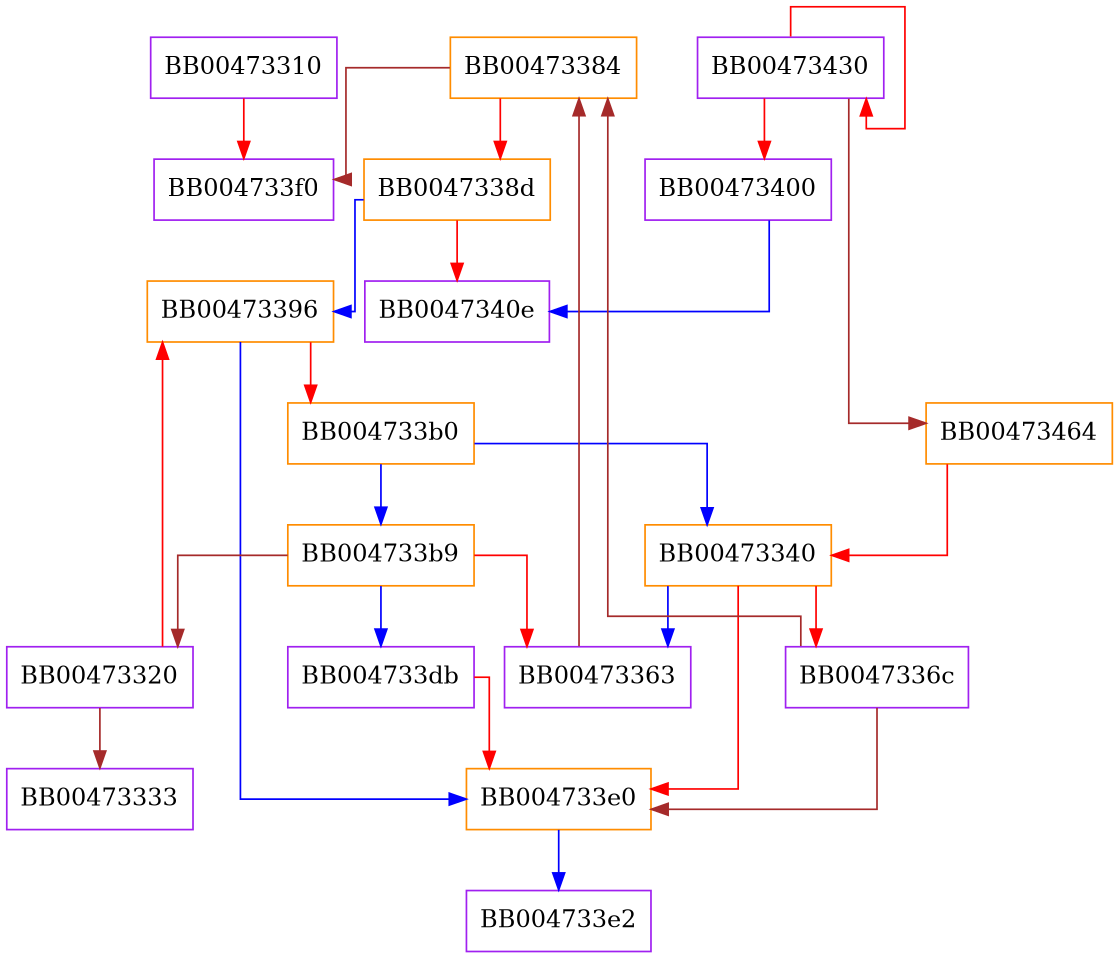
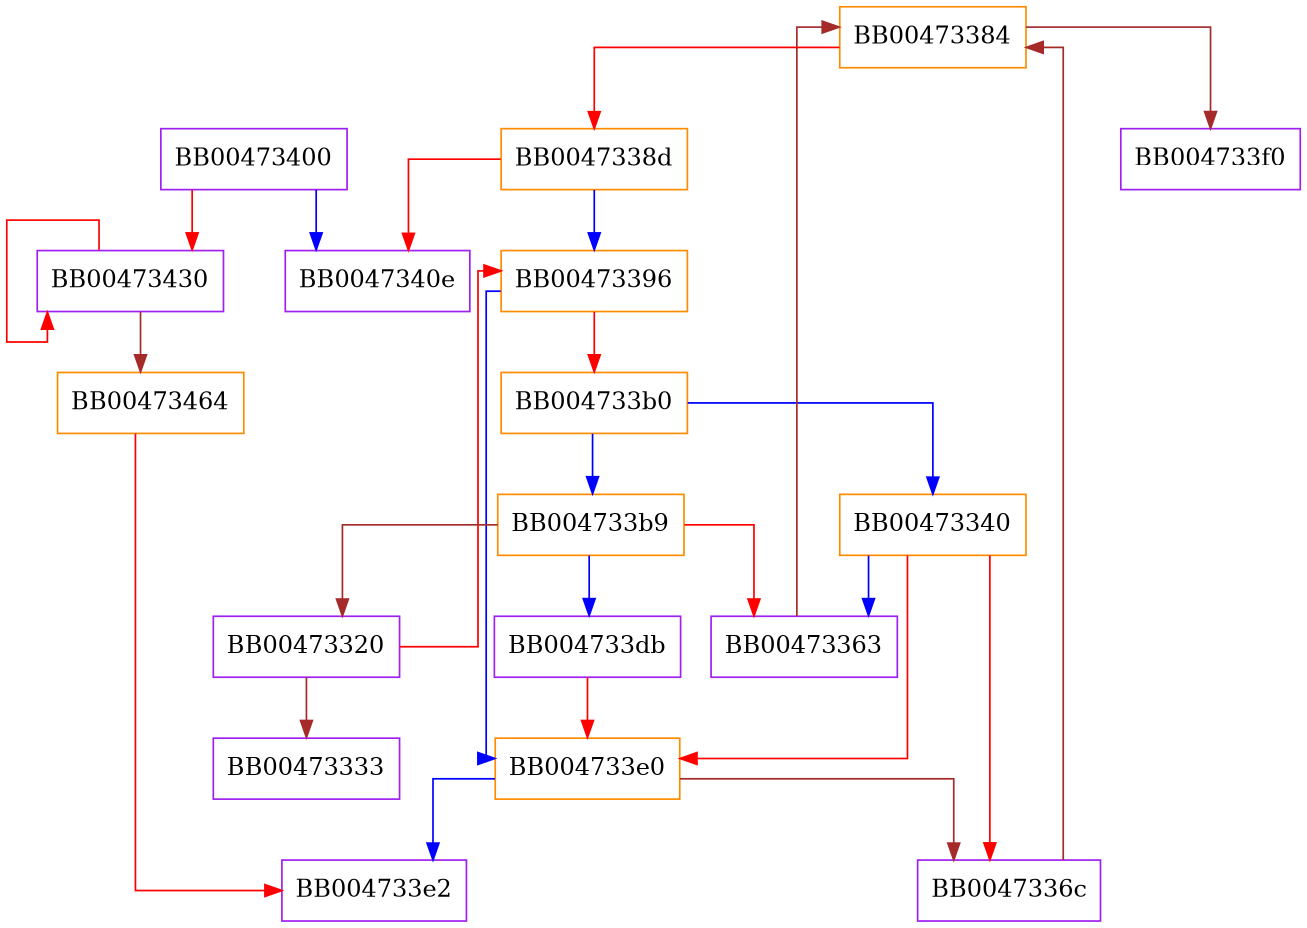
node "BB00473310": removed
edge "BB00473430" -> "BB00473400": reversed
edge "BB00473464" -> "BB00473340": now "BB00473464" -> "BB004733e2"
edge "BB0047336c" -> "BB004733e0": reversed
